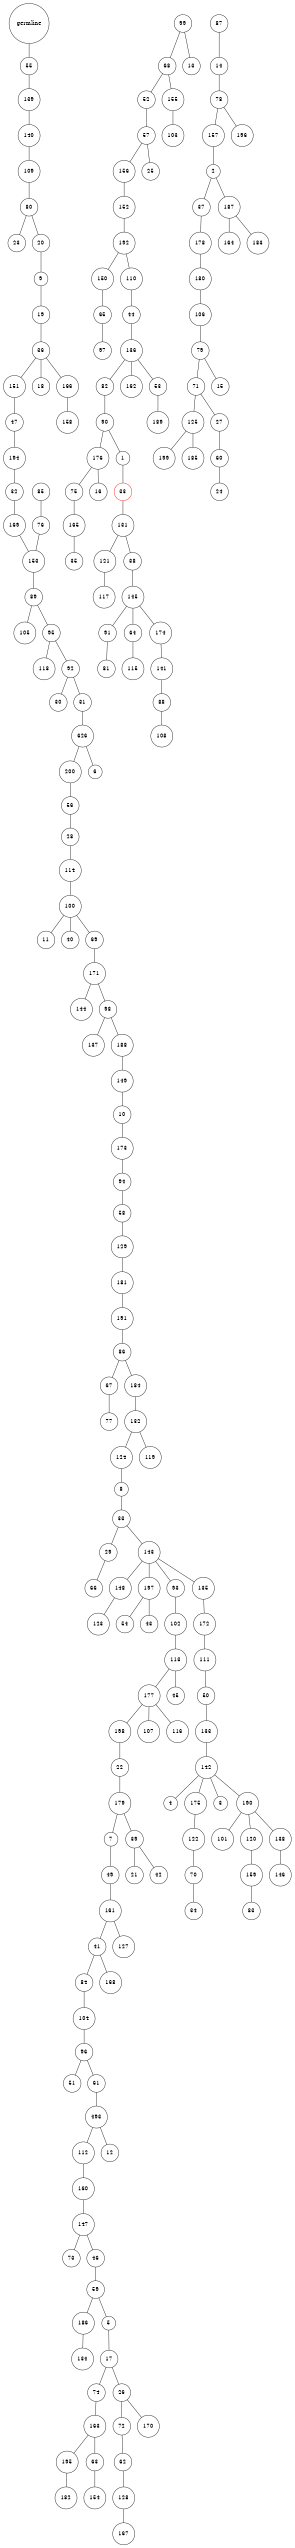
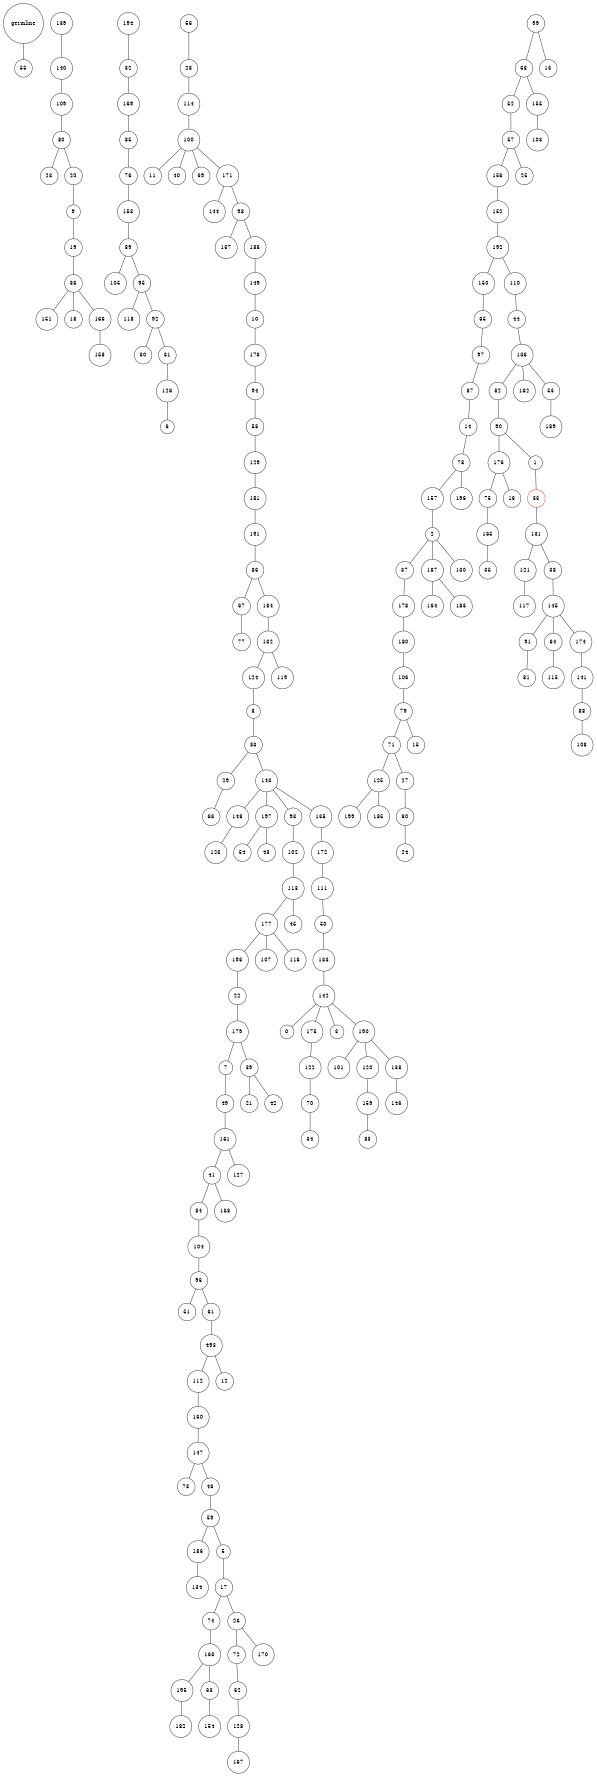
edge "55" -- "139": removed
edge "97" -- "87": added
node "47": removed
edge "169" -- "153": now "169" -- "85"
node "130": added
node "626": label "626" -> "126"
node "200": removed
edge "69" -- "171": now "100" -- "171"
node "4": label "4" -> "0"
